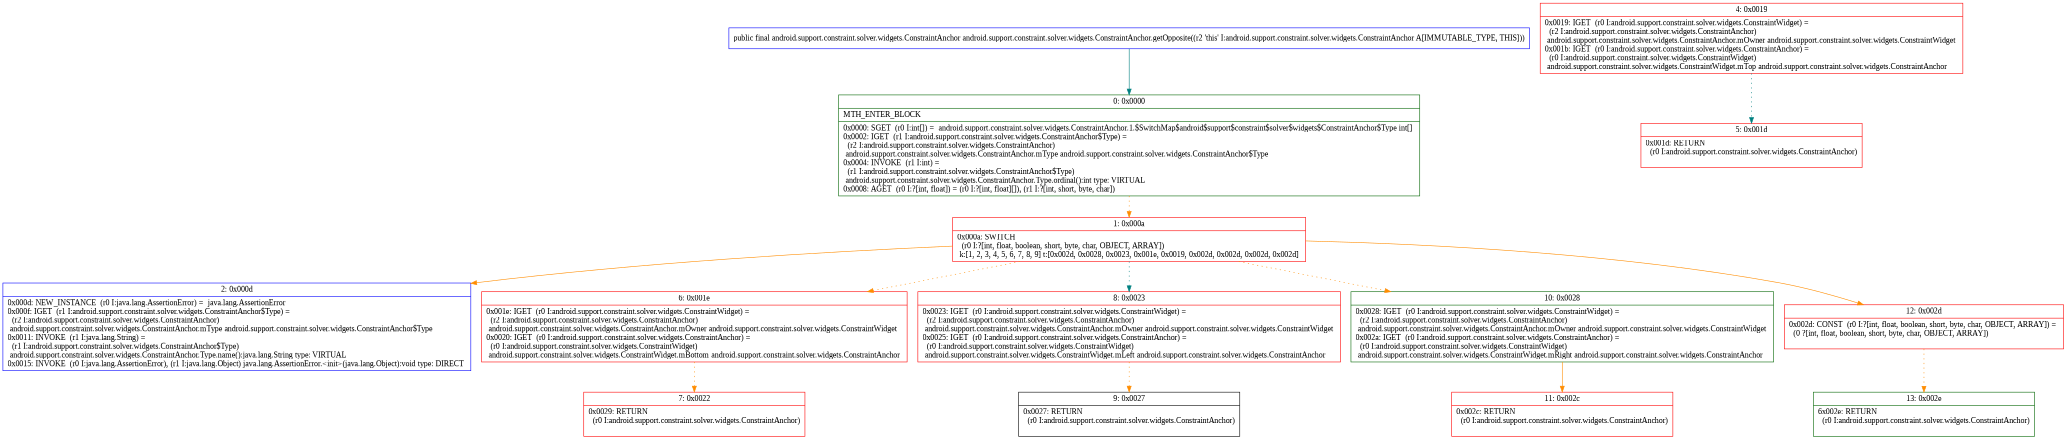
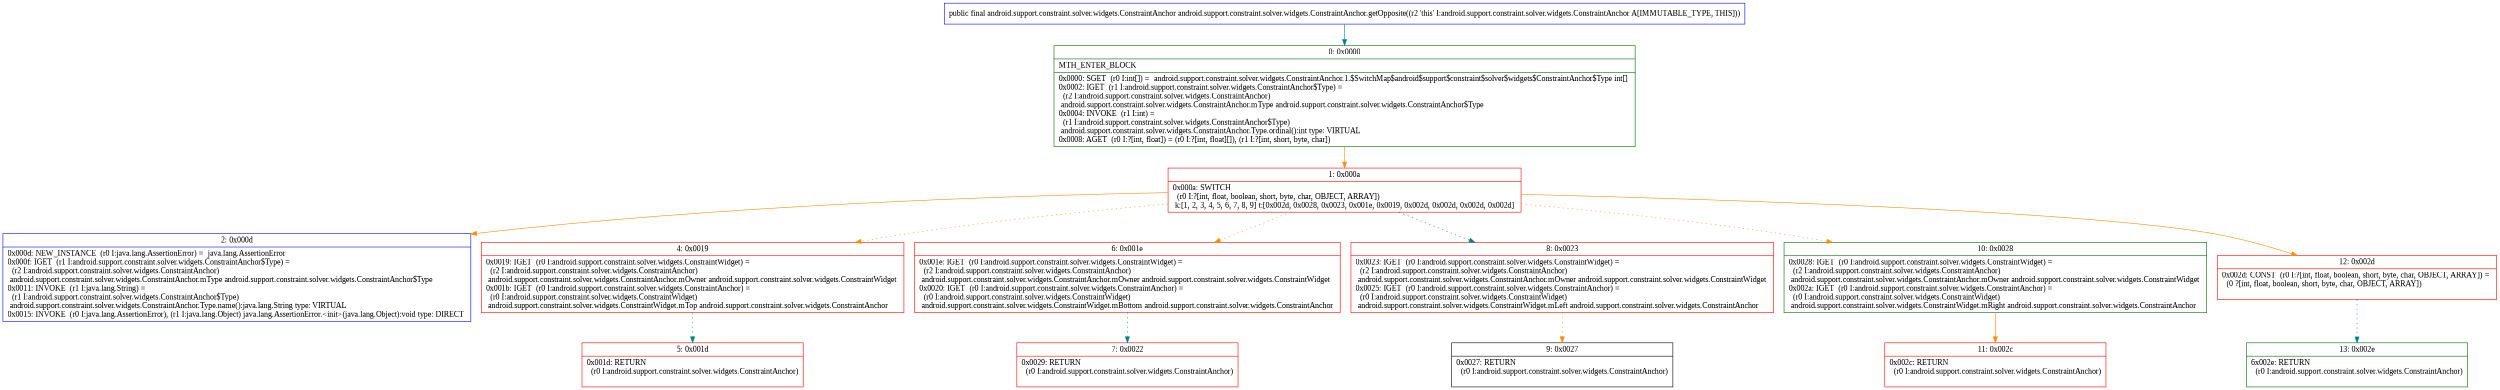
edge "0: 0x0000" -> "1: 0x000a": style dotted -> solid
edge "1: 0x000a" -> "4: 0x0019": added
edge "12: 0x002d" -> "13: 0x002e": color darkorange -> teal
edge "6: 0x001e" -> "7: 0x0022": color darkorange -> teal
